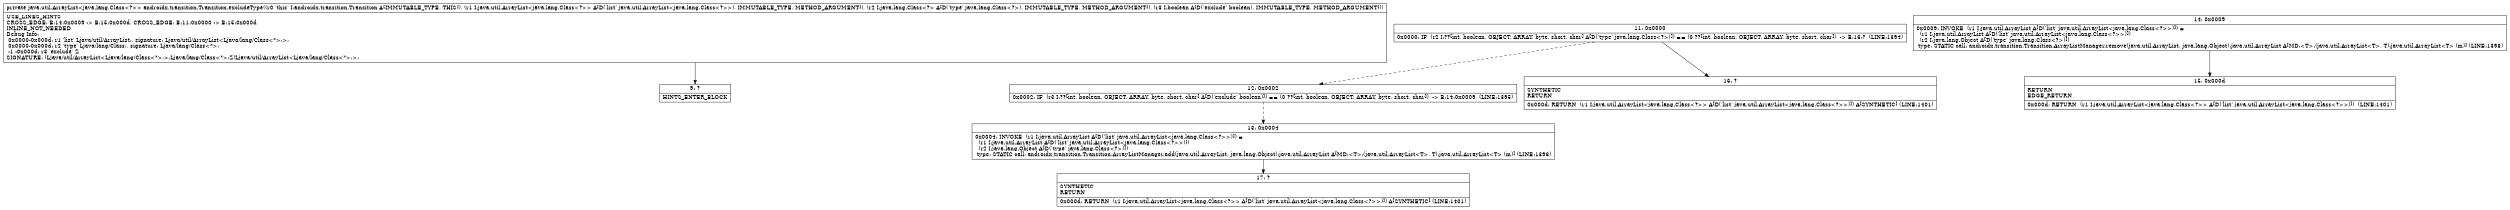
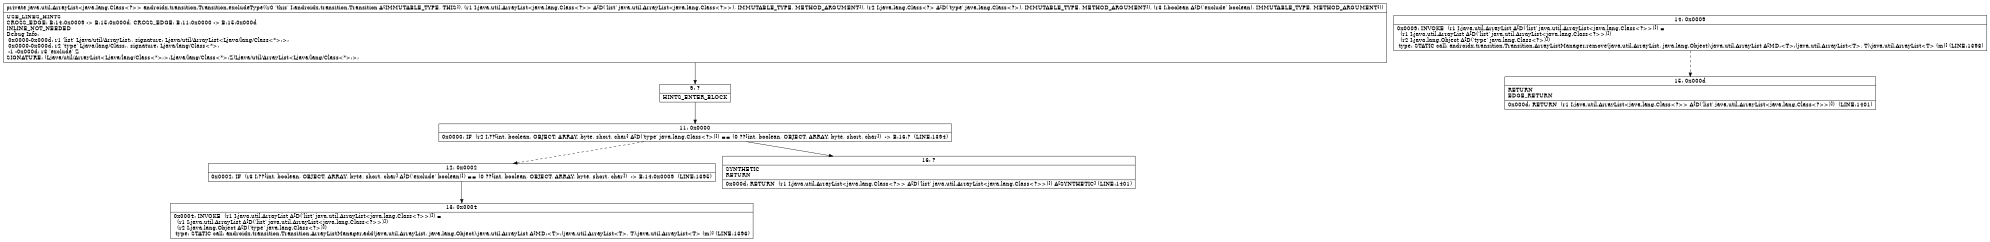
edge "14: 0x0009" -> "15: 0x000d": style solid -> dashed
edge "9: ?" -> "11: 0x0000": added
edge "12: 0x0002" -> "13: 0x0004": style dashed -> solid
node "17: ?": removed
